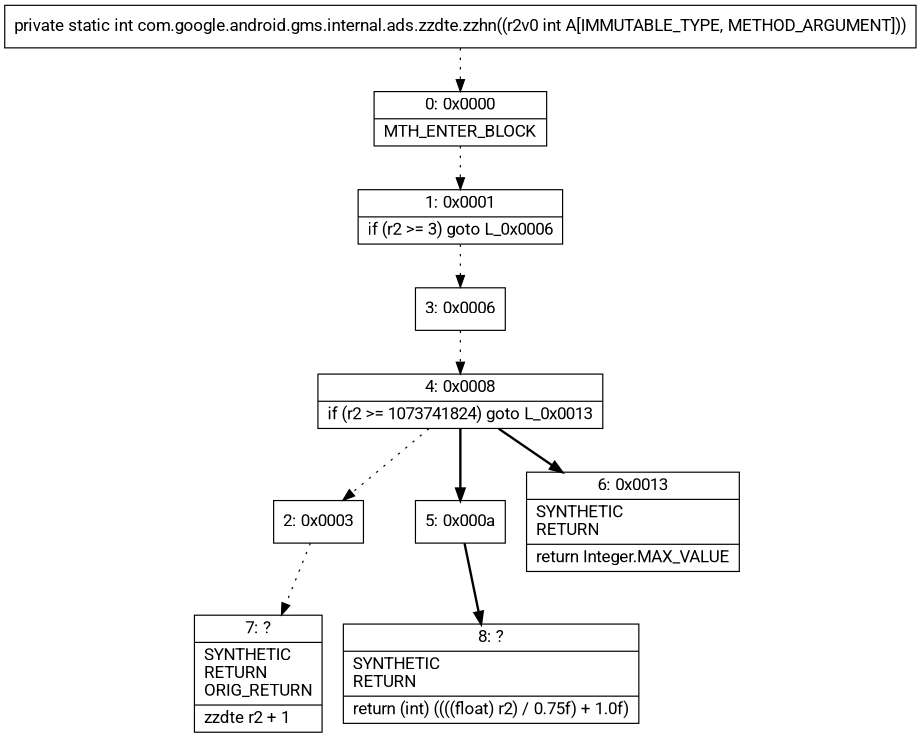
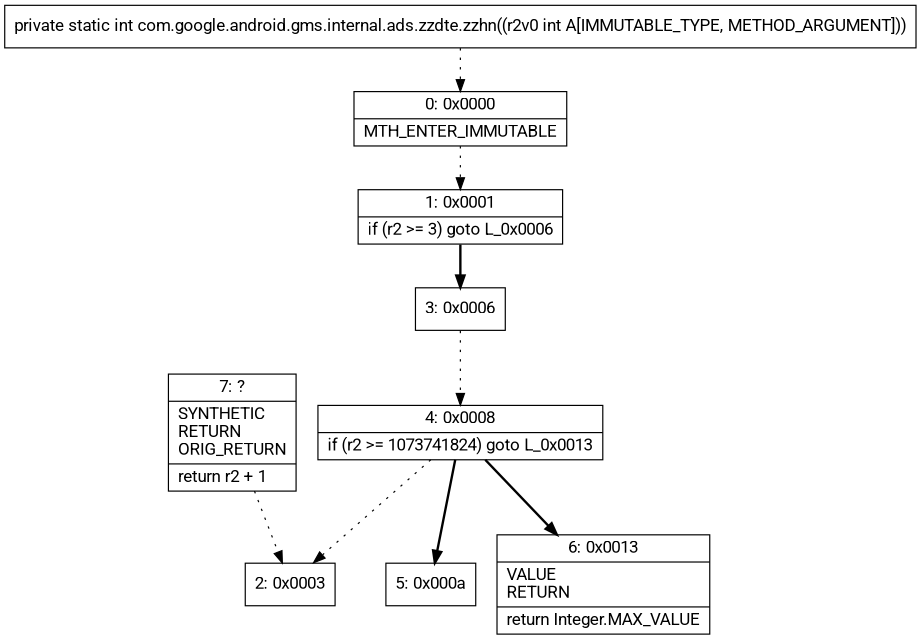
node "0: 0x0000": text "MTH_ENTER_BLOCK" -> "MTH_ENTER_IMMUTABLE"
edge "1: 0x0001" -> "3: 0x0006": style dotted -> bold
node "6: 0x0013": text "SYNTHETIC" -> "VALUE"
edge "2: 0x0003" -> "7: ?": reversed
node "8: ?": removed
node "7: ?": text "zzdte r2 + 1" -> "return r2 + 1"
